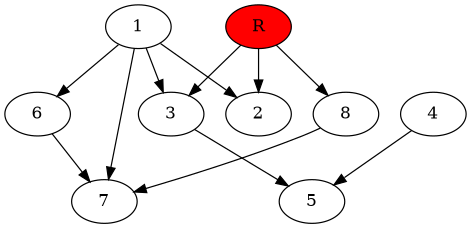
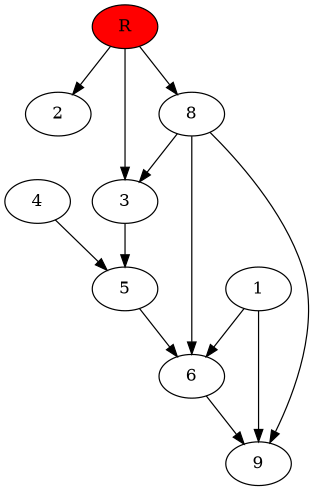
edge "1" -> "3": now "8" -> "3"
edge "1" -> "2": removed
node "7": label "7" -> "9"
edge "8" -> "6": added
edge "5" -> "6": added
